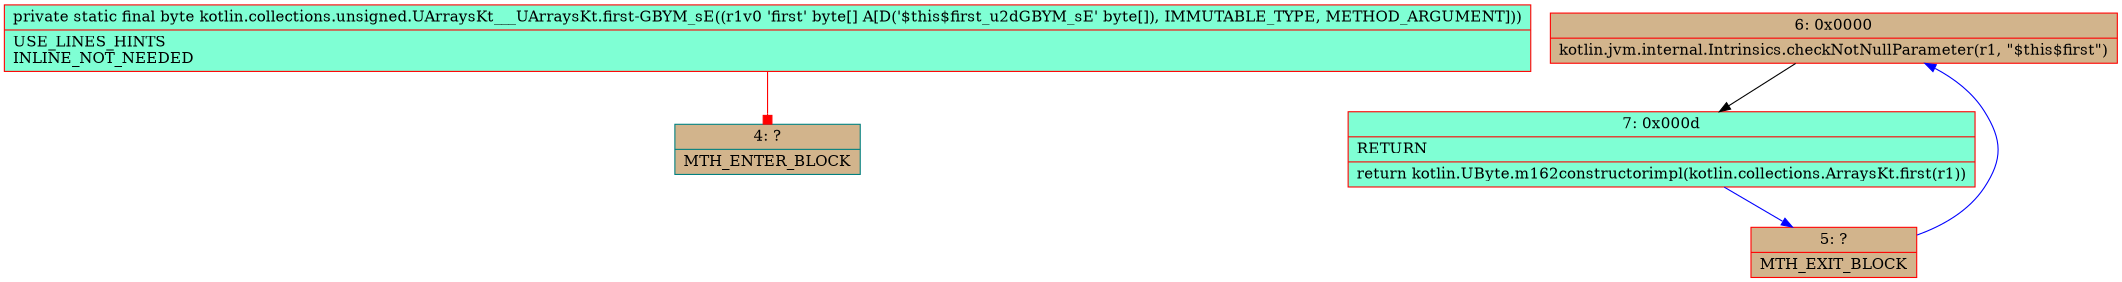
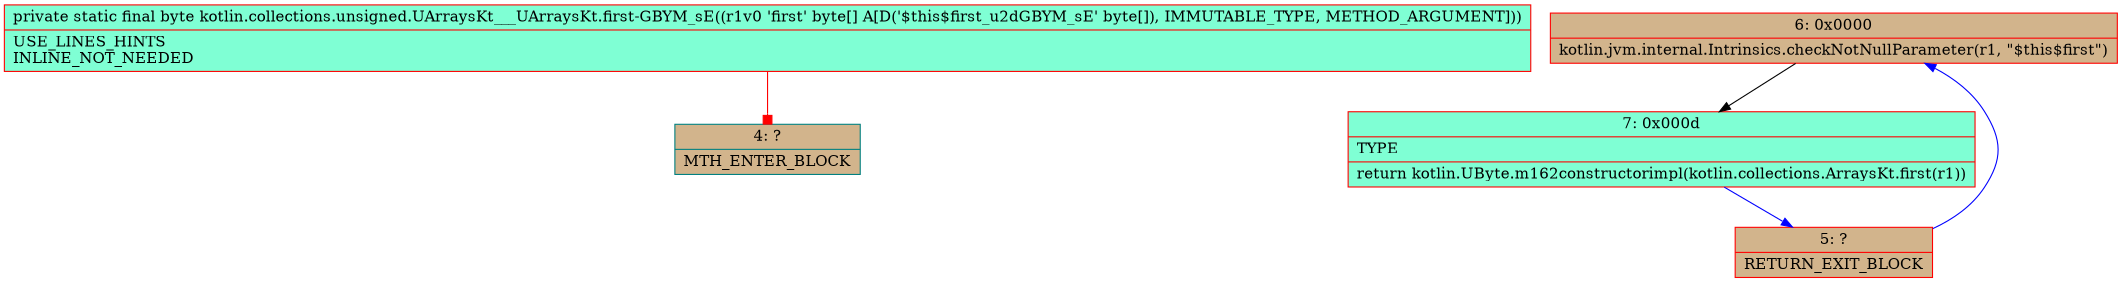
node "7: 0x000d": text "RETURN" -> "TYPE"
node "5: ?": text "MTH_EXIT_BLOCK" -> "RETURN_EXIT_BLOCK"
